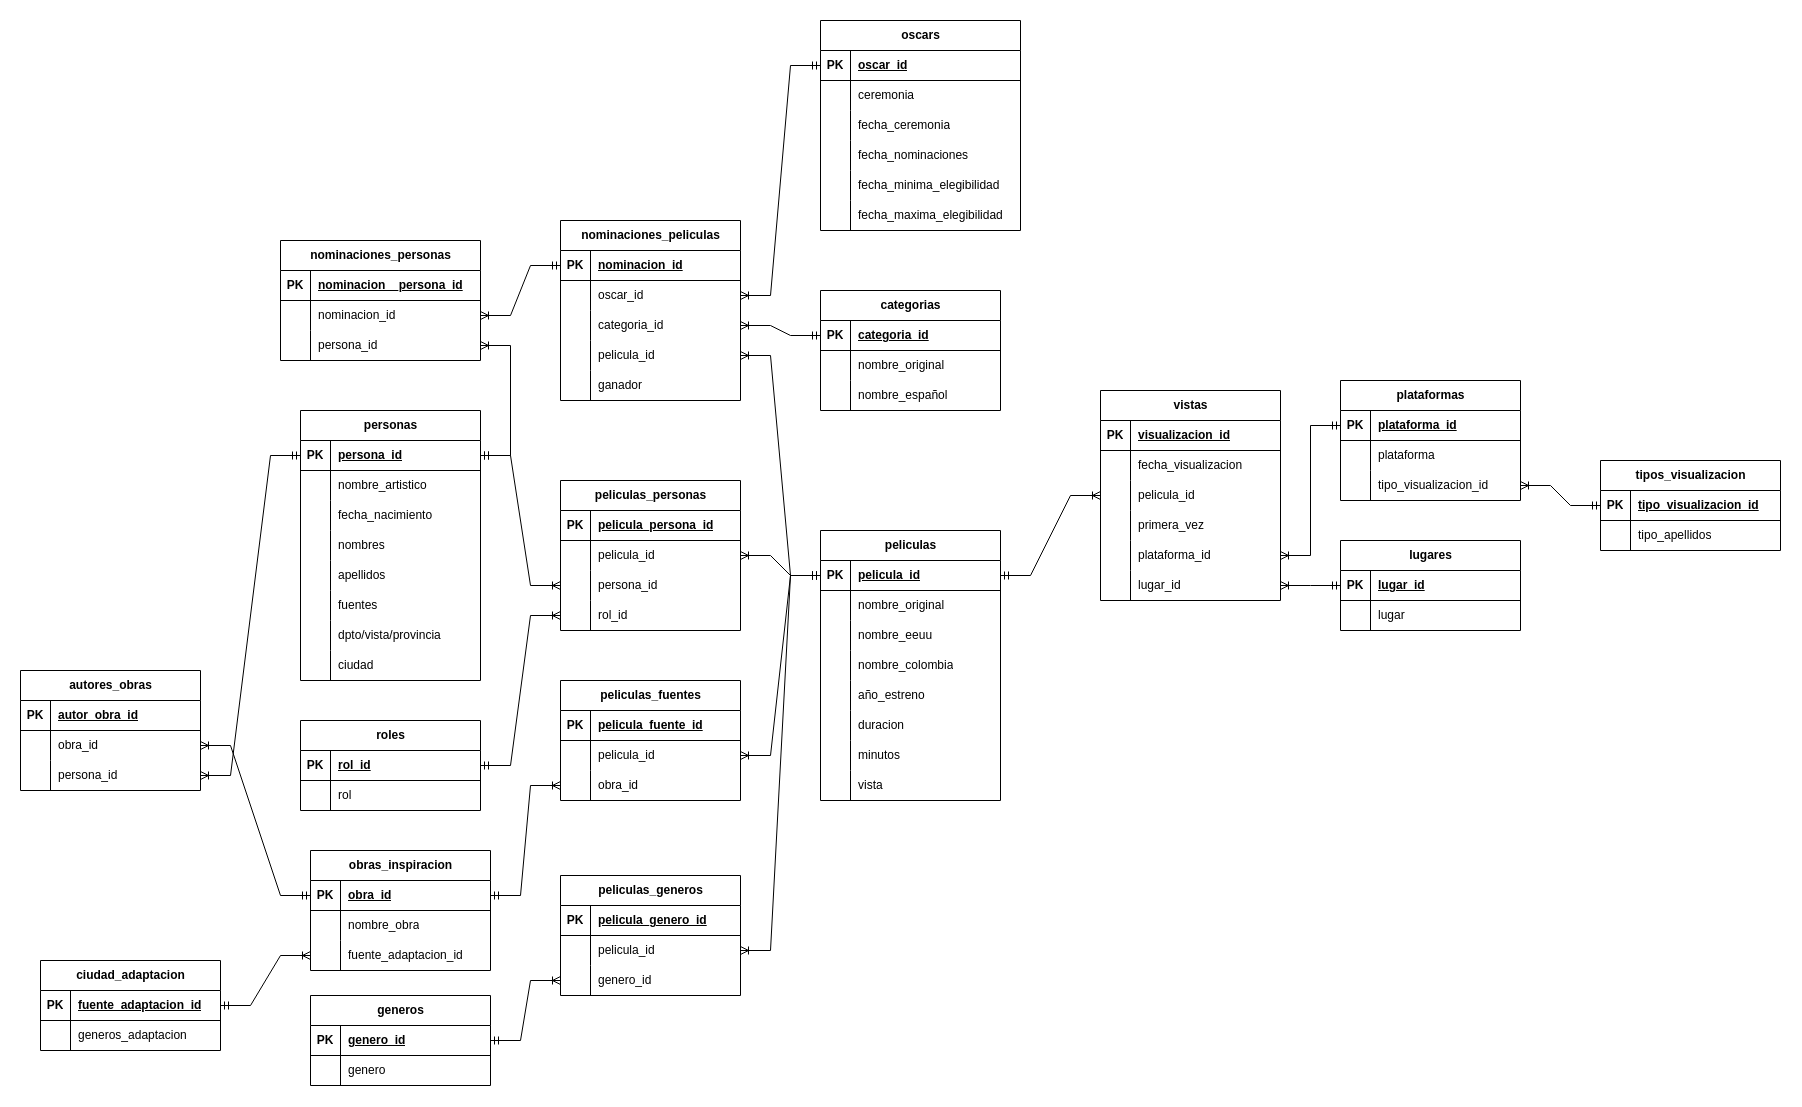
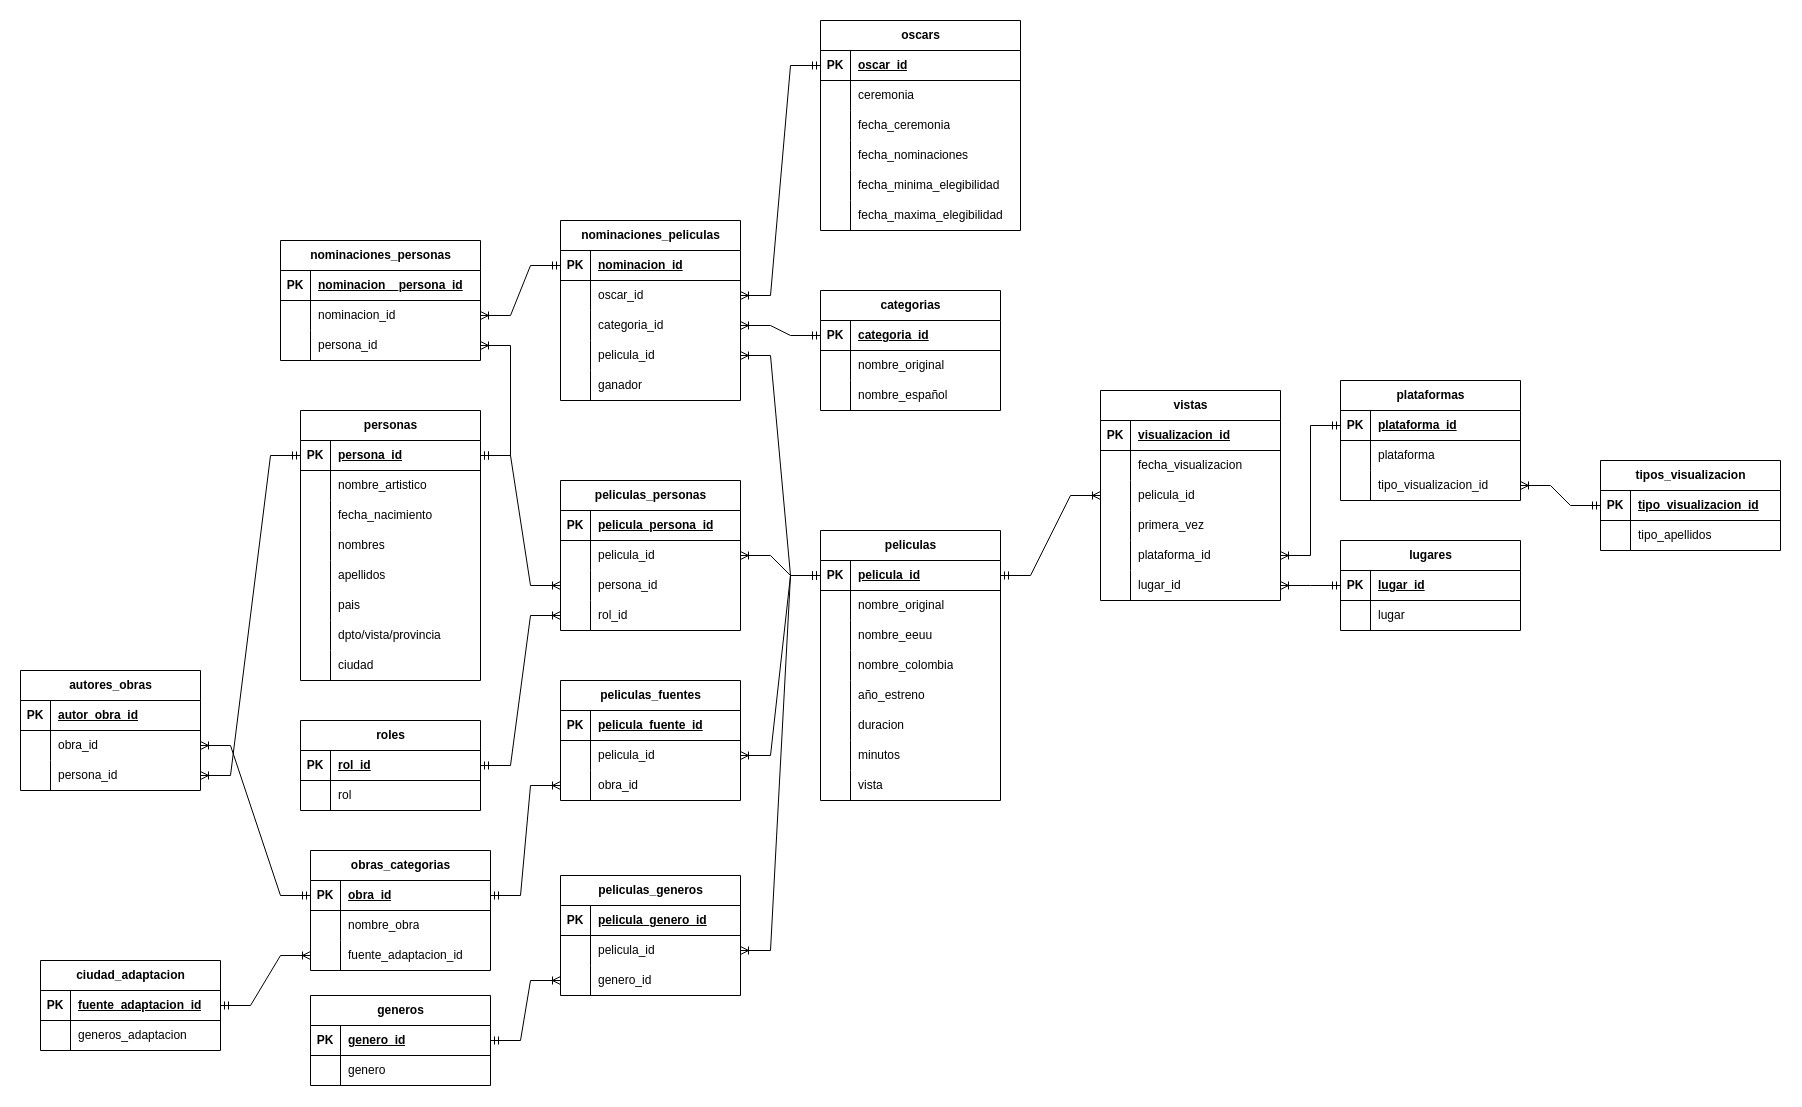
node "fuentes": label "fuentes" -> "pais"
node "obras_inspiracion": label "obras_inspiracion" -> "obras_categorias"
